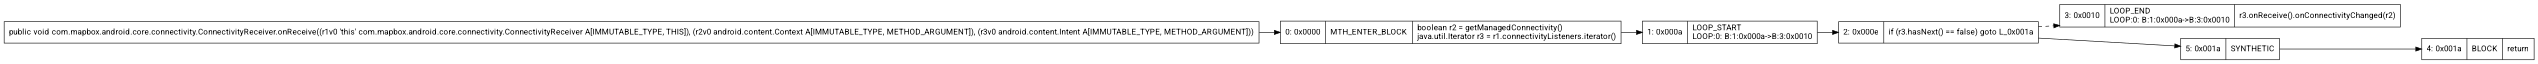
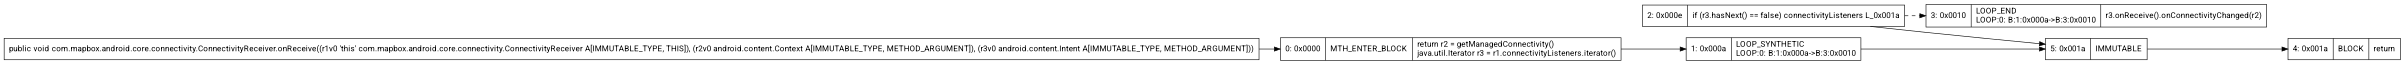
node "0: 0x0000": text "boolean r2 = getManagedConnectivity()" -> "return r2 = getManagedConnectivity()"
node "1: 0x000a": text "LOOP_START" -> "LOOP_SYNTHETIC"
edge "1: 0x000a" -> "2: 0x000e": now "1: 0x000a" -> "5: 0x001a"
node "2: 0x000e": text "if (r3.hasNext() == false) goto L_0x001a" -> "if (r3.hasNext() == false) connectivityListeners L_0x001a"
node "5: 0x001a": text "SYNTHETIC" -> "IMMUTABLE"
